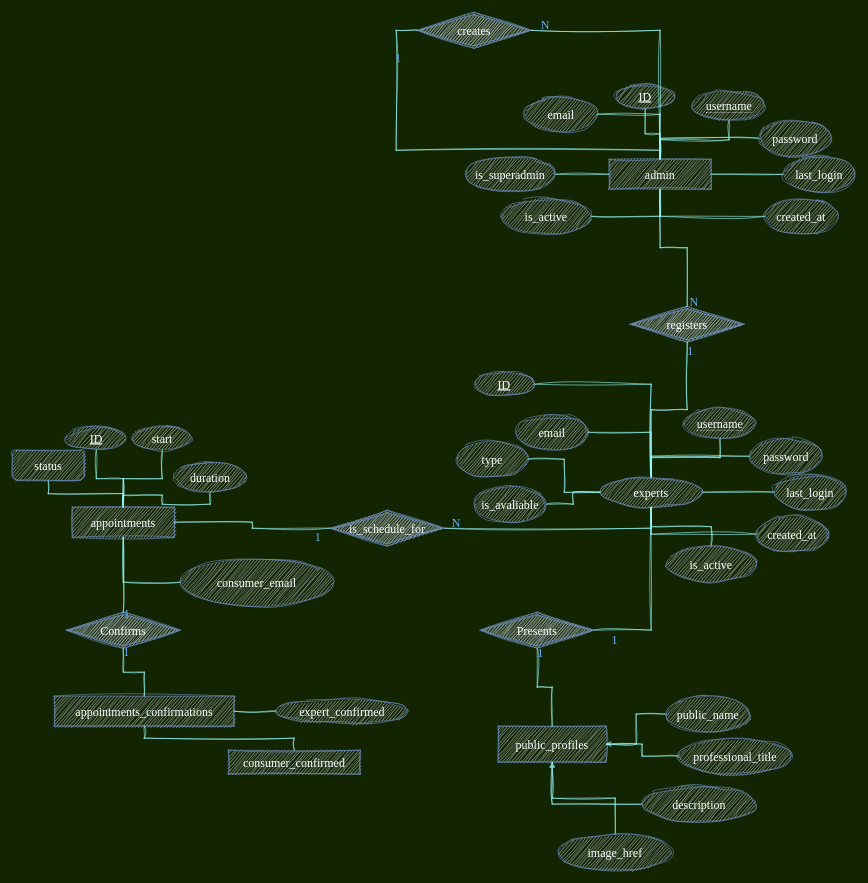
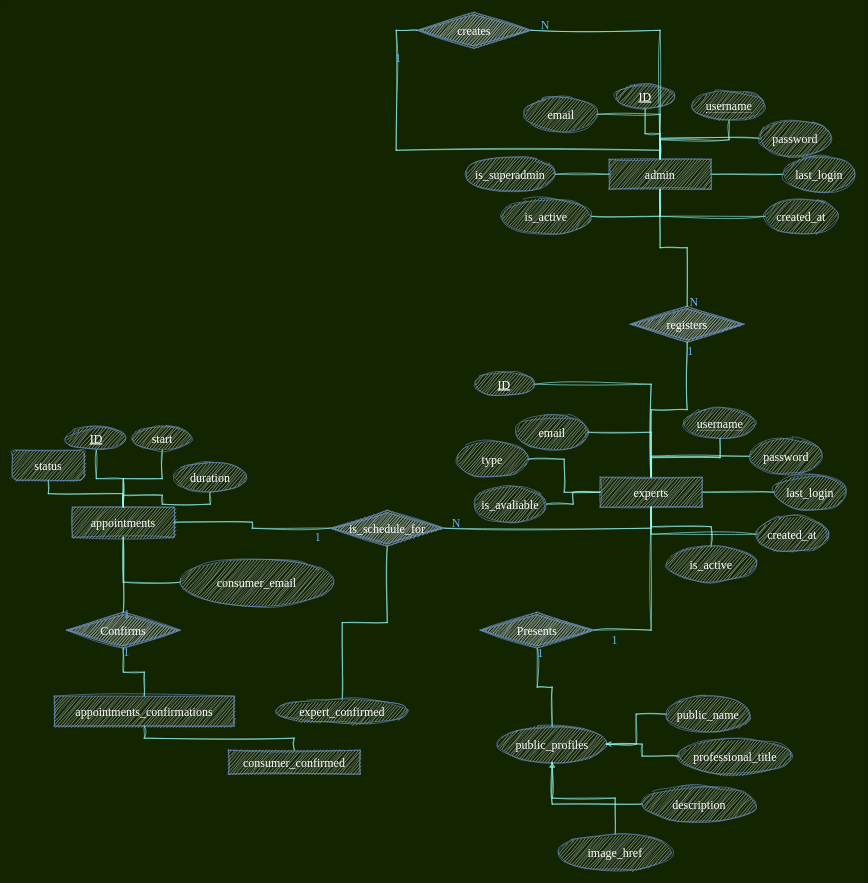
node "experts": shape ellipse -> rectangle
edge "appointments_confirmations" -- "expert_confirmed": now "is_schedule_for" -- "expert_confirmed"
node "public_profiles": shape rectangle -> ellipse
